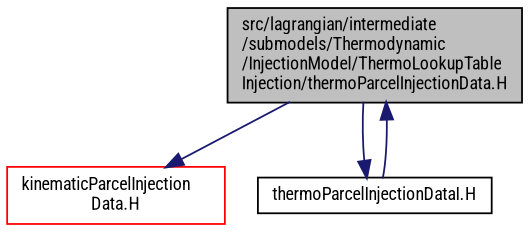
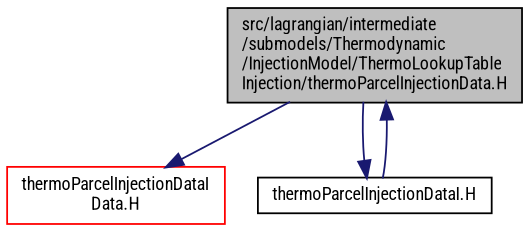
node "kinematicParcelInjection Data.H": label "kinematicParcelInjection Data.H" -> "thermoParcelInjectionDataI Data.H"
